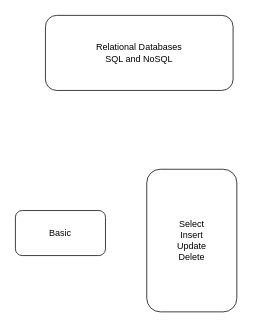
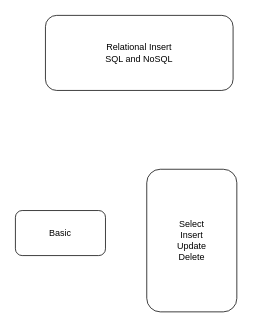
node "Relational Databases SQL and NoSQL": label "Relational Databases SQL and NoSQL" -> "Relational Insert SQL and NoSQL"
